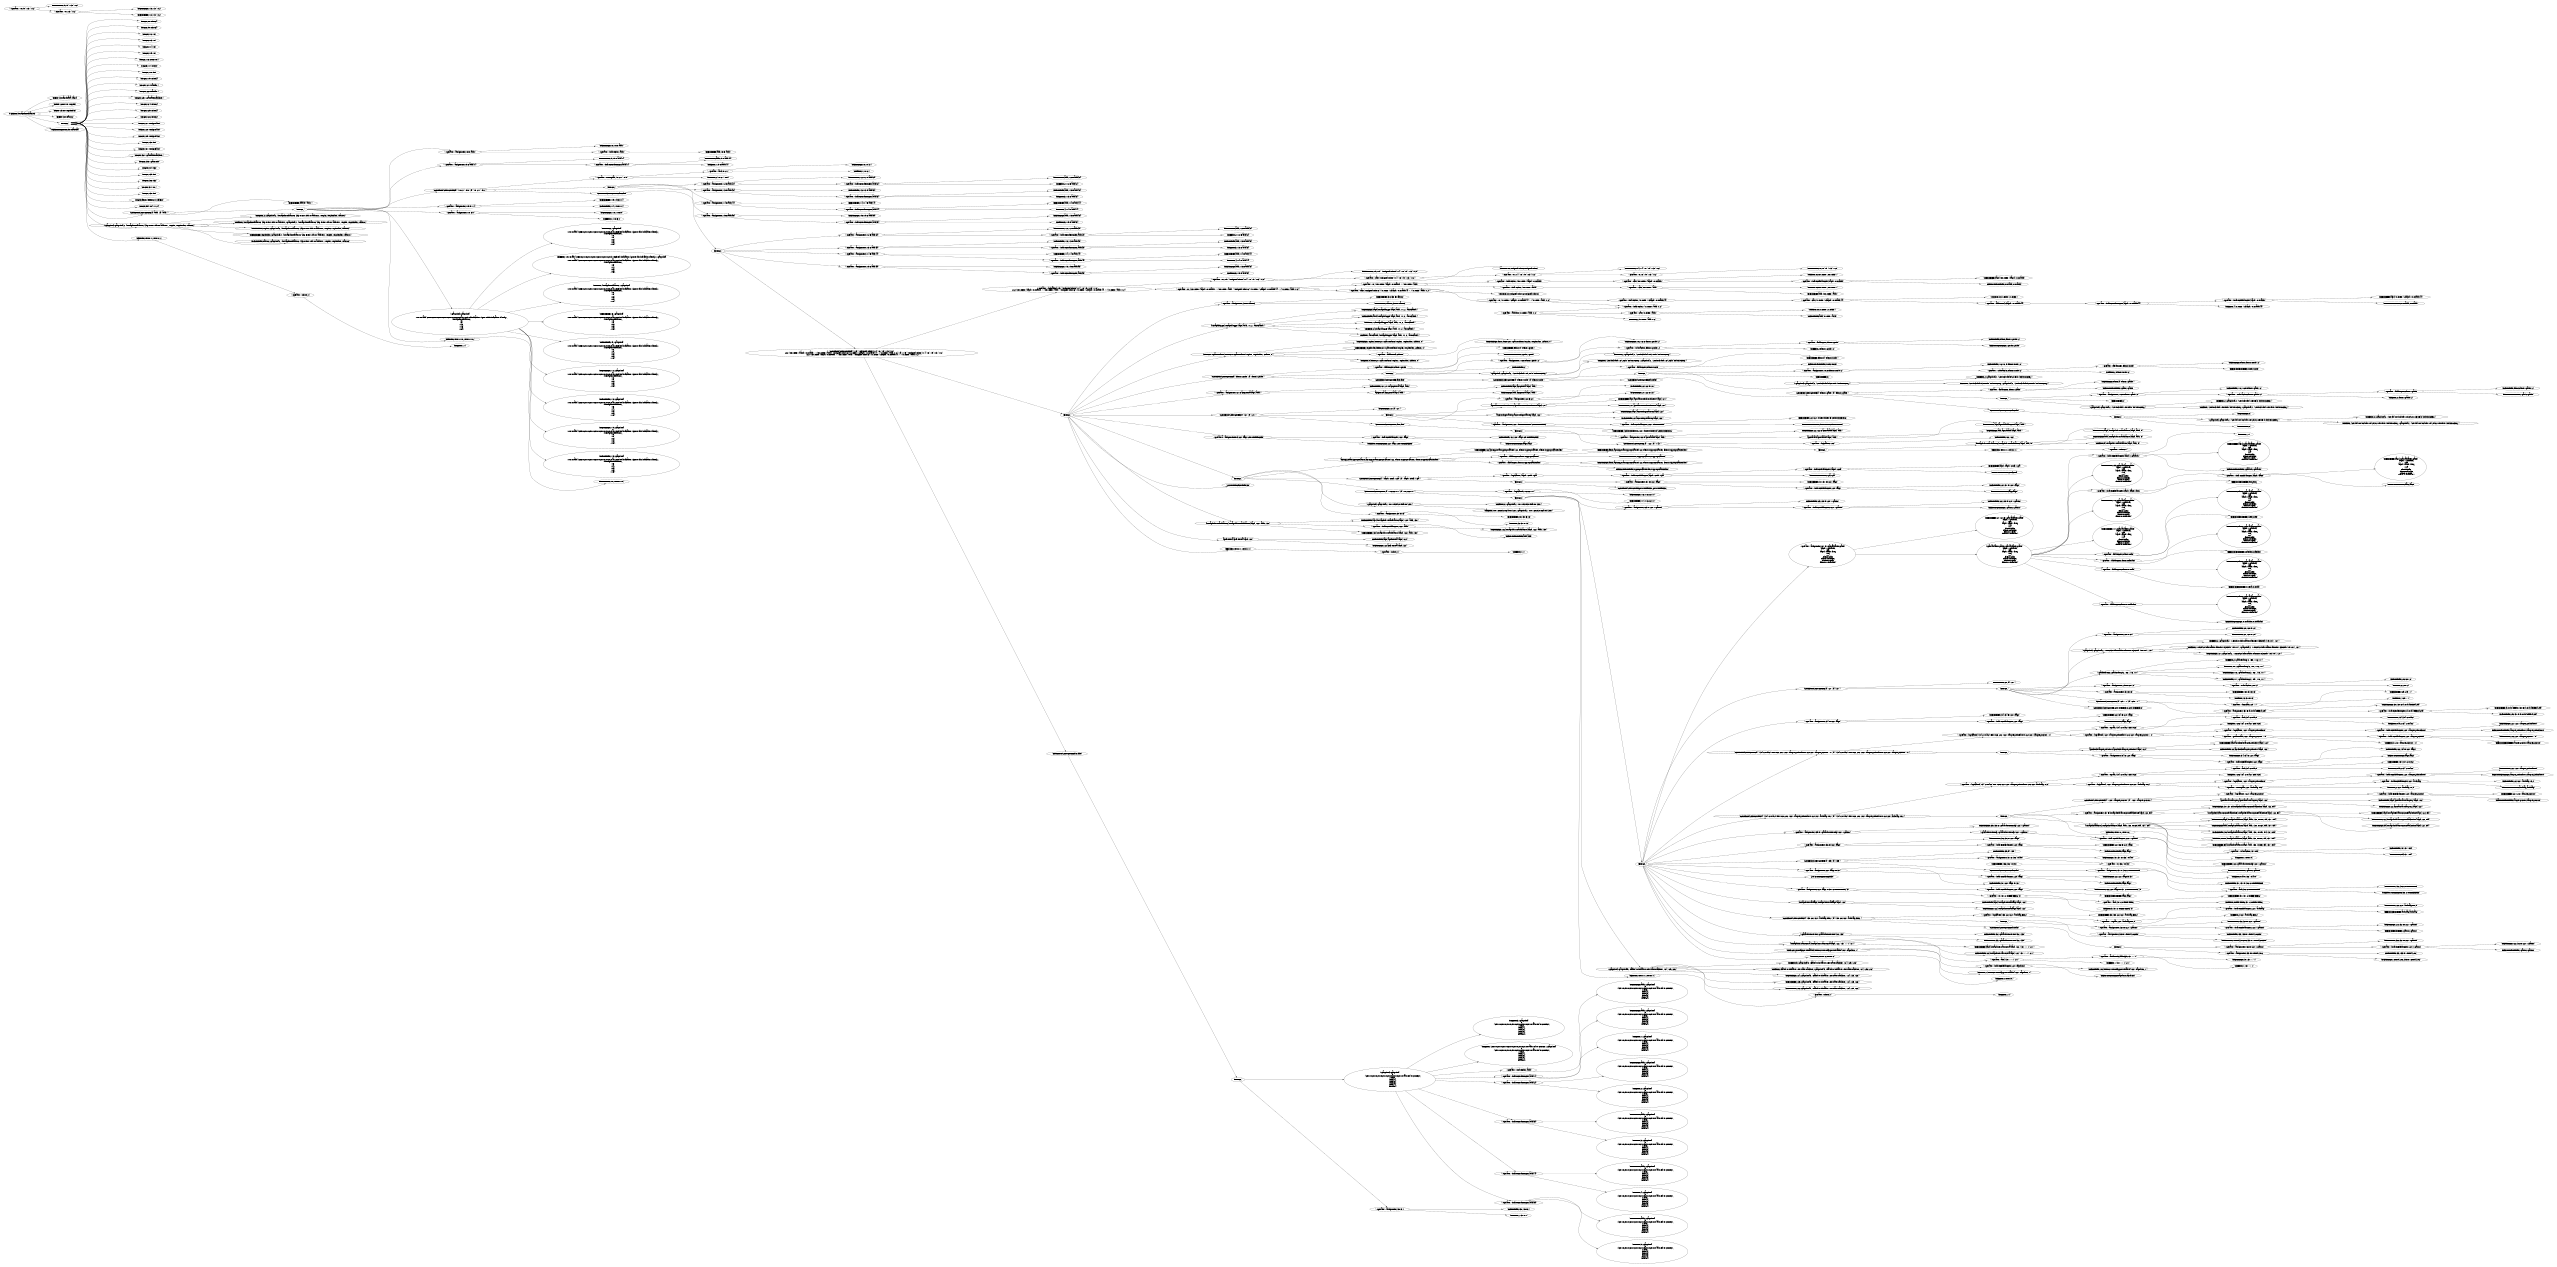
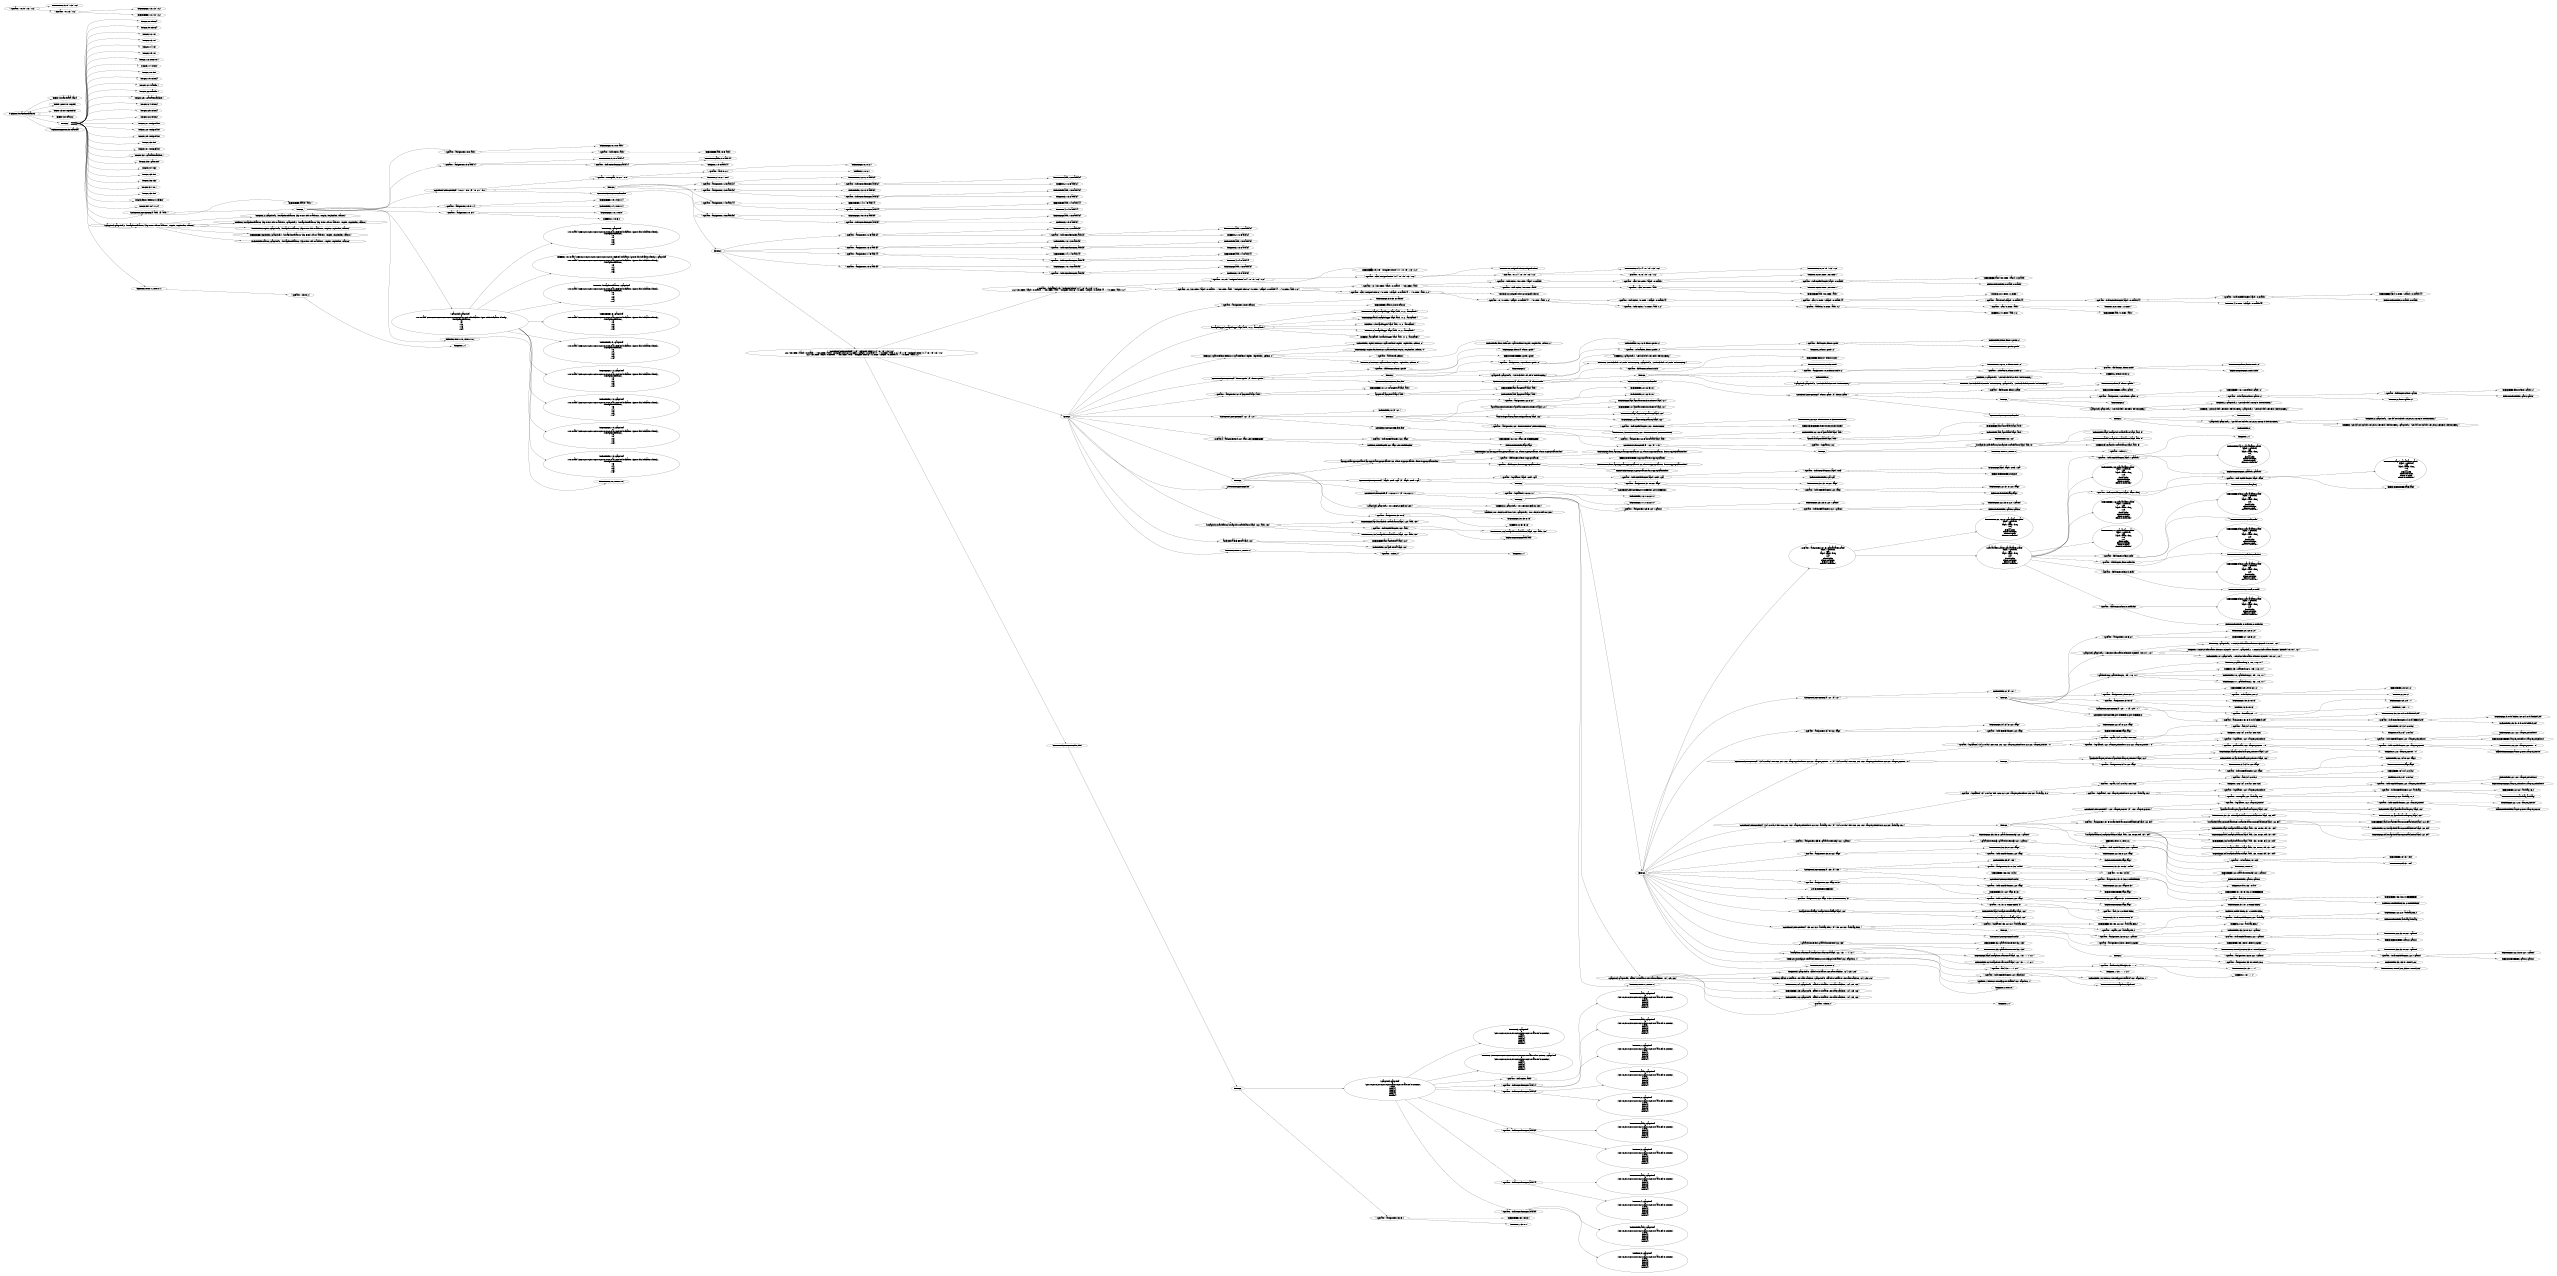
edge "(<operator>.addition,(_WORD *)addr + 2)" -> "(<operator>.indirection,*((_WORD *)addr + 2))": reversed
node "(IDENTIFIER,hapd,ap_sta_fieldAccess(hapd, addr))": label "(IDENTIFIER,hapd,ap_sta_fieldAccess(hapd, addr))" -> "(IDENTIFIER,hapd,ap_sta_add(hapd, addr))"
node "(IDENTIFIER,v29,v29 = v28 - 2)": added
